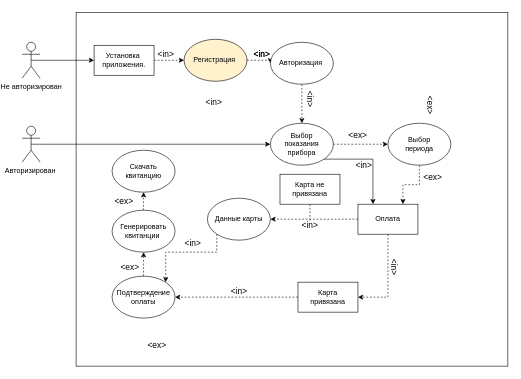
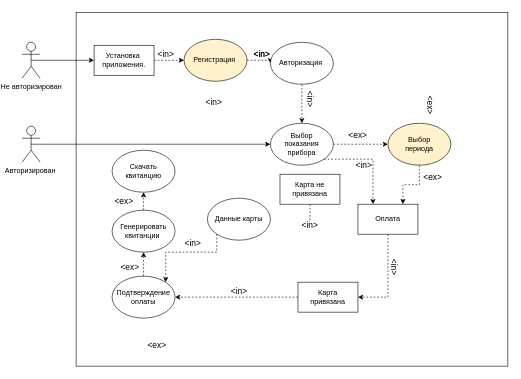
node "Выбор периода": fillcolor #ffffff -> #fff2cc
edge "Выбор показания прибора" -> "Оплата": style solid -> dashed
edge "Оплата" -> "Данные карты": removed
